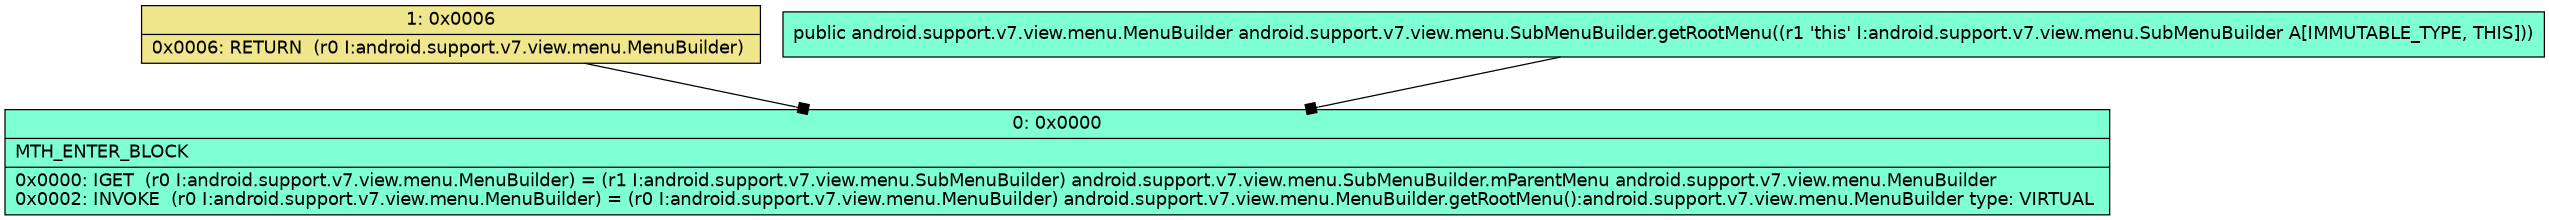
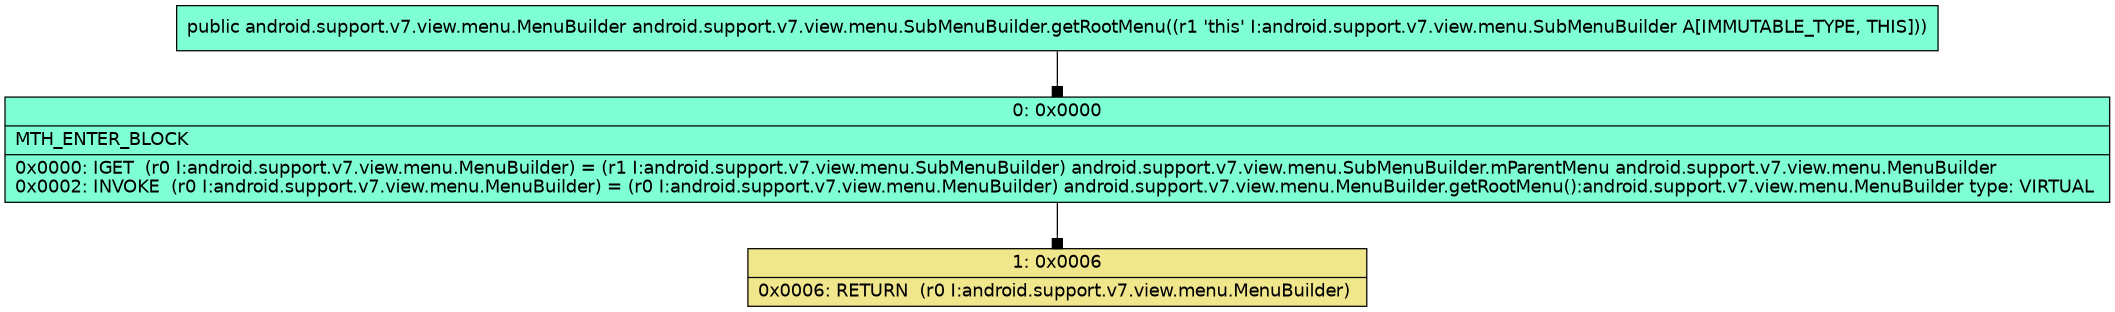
edge "1: 0x0006" -> "0: 0x0000": reversed
